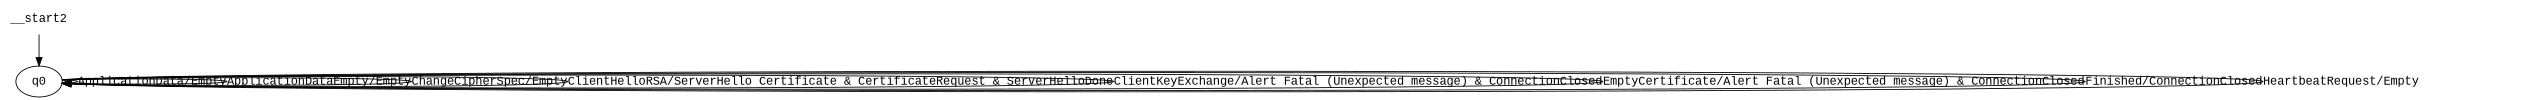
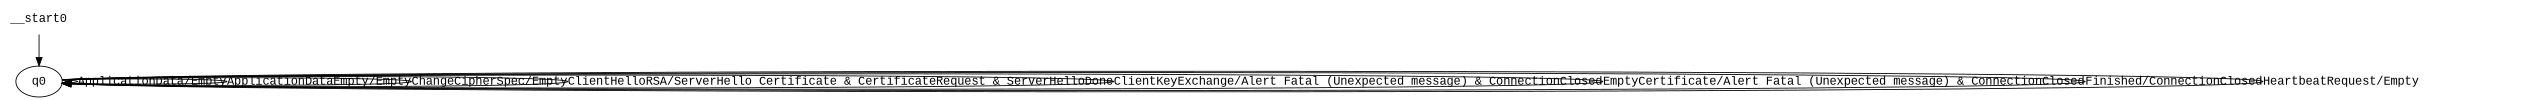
node "__start2": label "__start2" -> "__start0"
